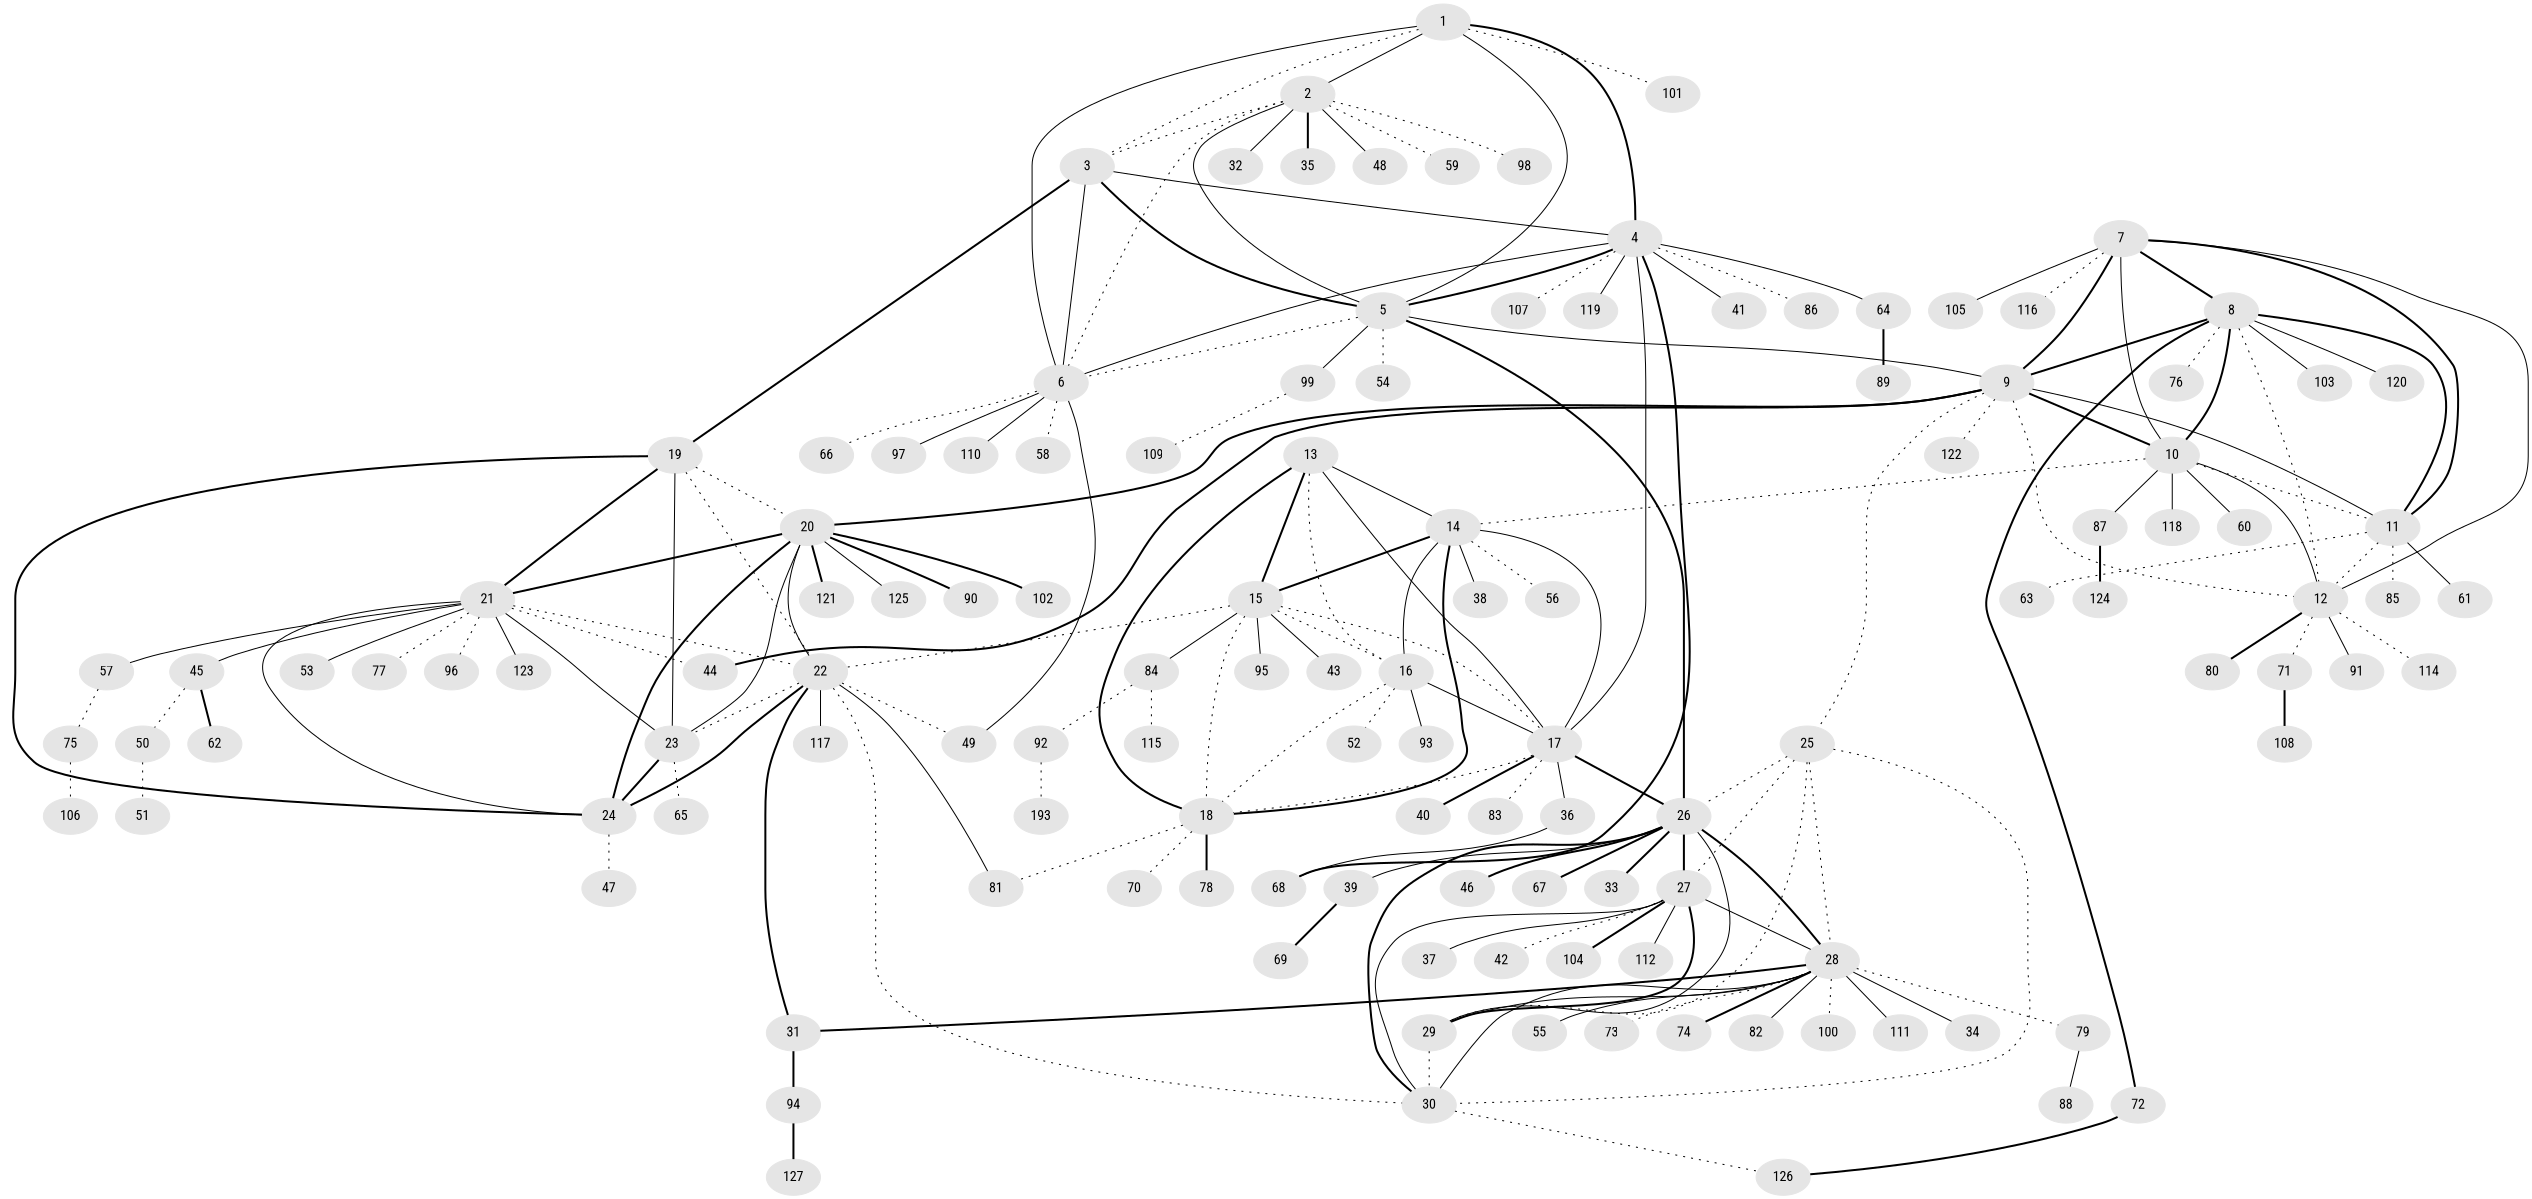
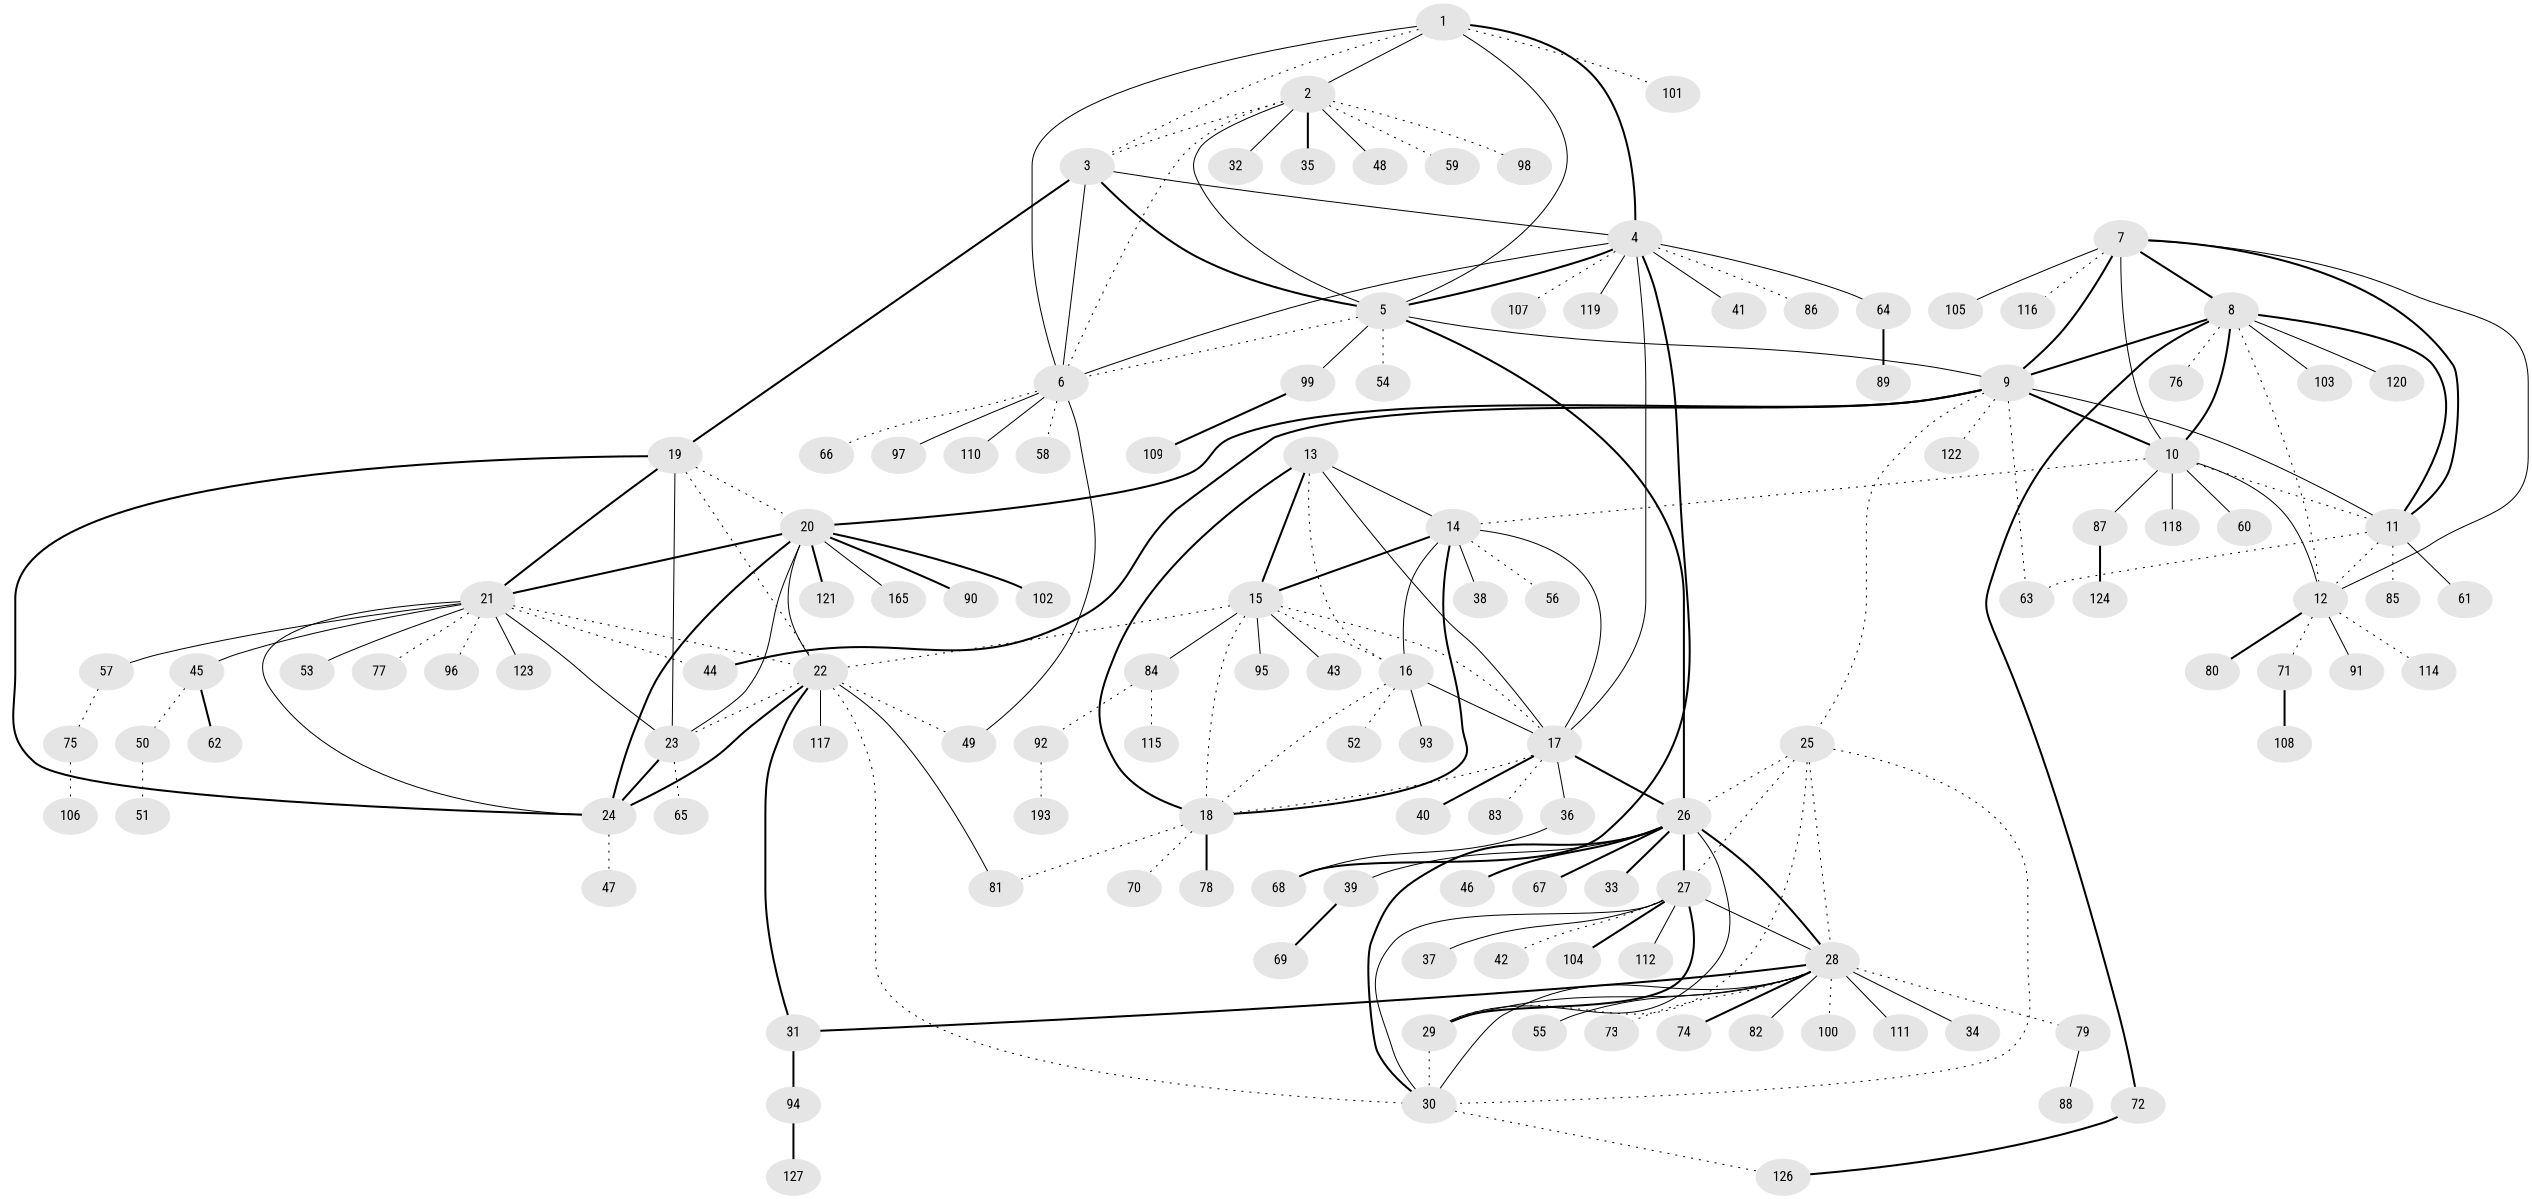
edge "99" -- "109": style dotted -> bold
edge "9" -- "12": now "9" -- "63"
node "125": label "125" -> "165"
